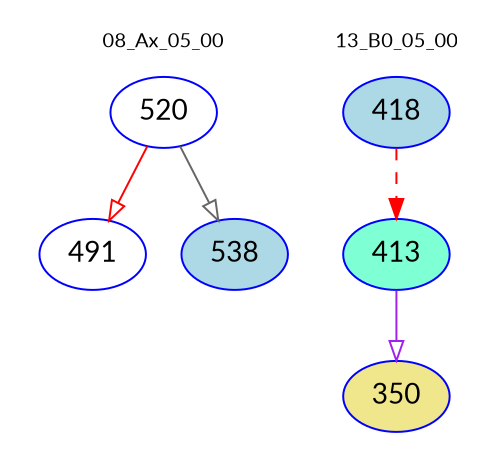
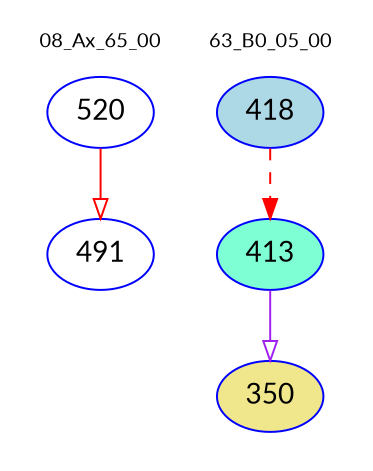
cluster "08_Ax_05_00": label "08_Ax_05_00" -> "08_Ax_65_00"
cluster "13_B0_05_00": label "13_B0_05_00" -> "63_B0_05_00"
node "538": removed
